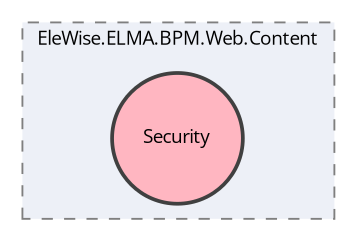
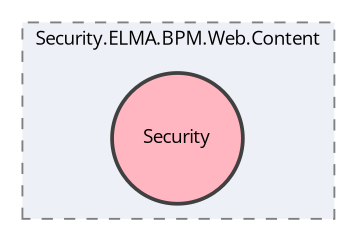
cluster "EleWise.ELMA.BPM.Web.Content": label "EleWise.ELMA.BPM.Web.Content" -> "Security.ELMA.BPM.Web.Content"
